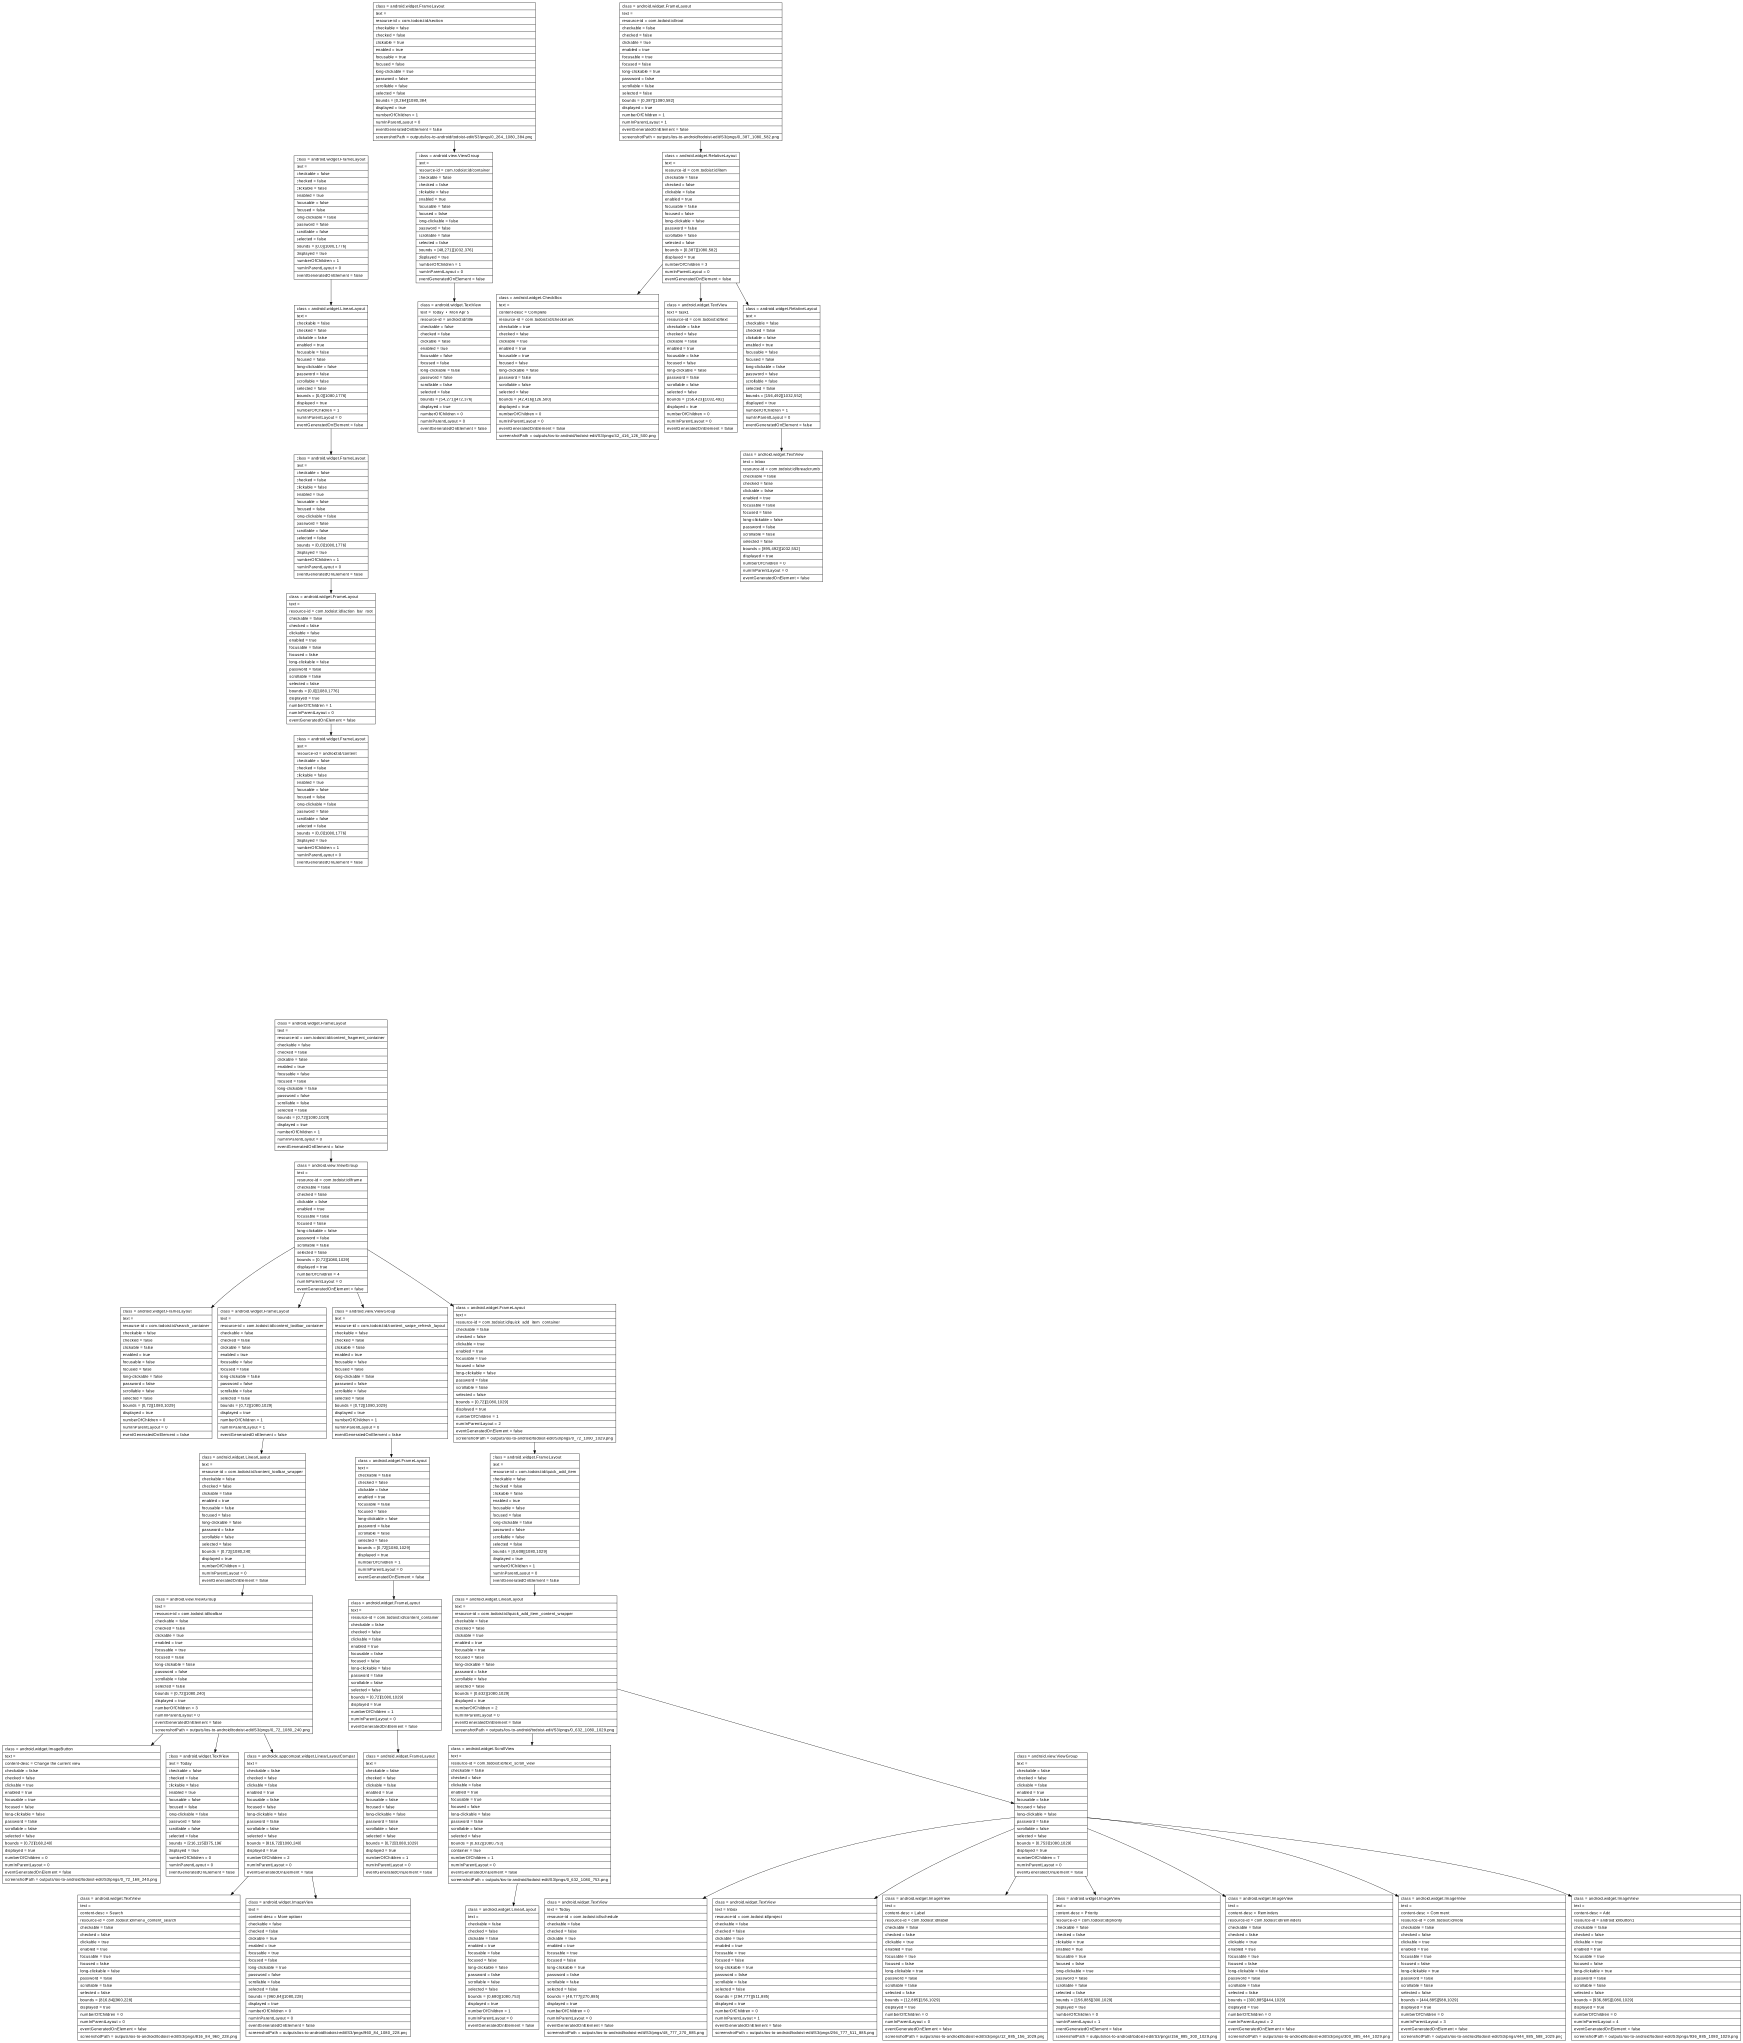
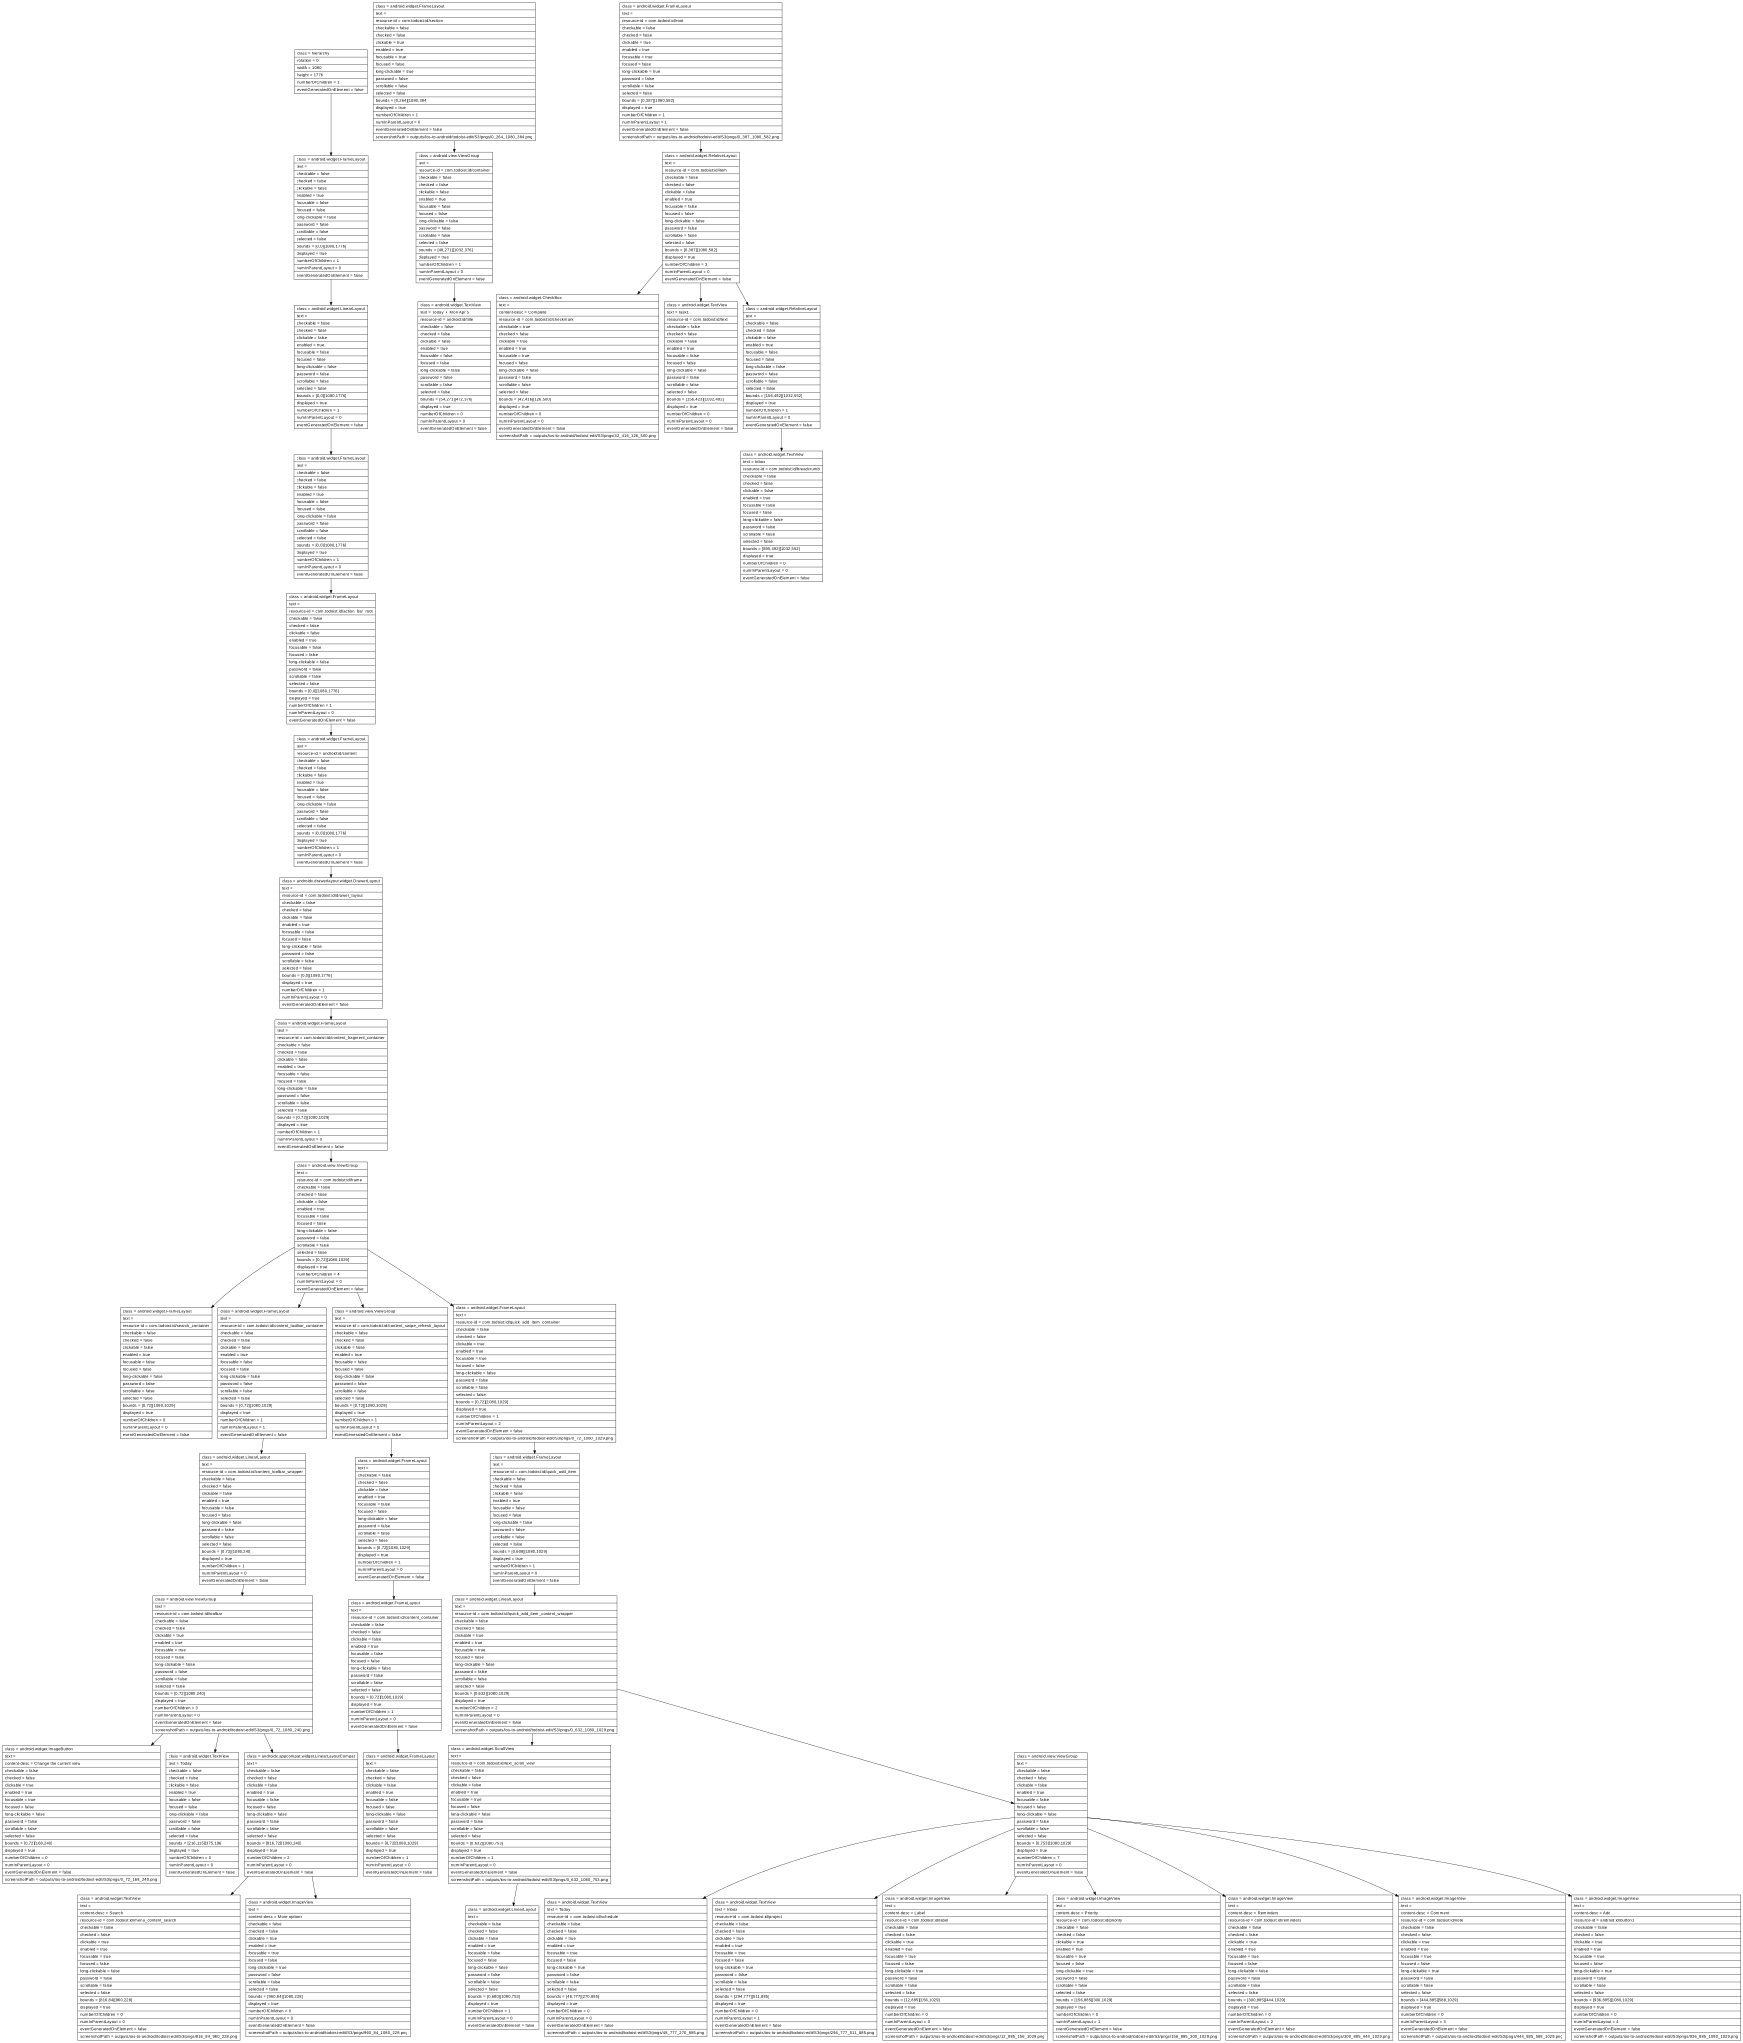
node "class = hierarchy": added
node "class = androidx.drawerlayout.widget.DrawerLayout": added
node "class = android.widget.ScrollView": text "container = true" -> "displayed = true"
